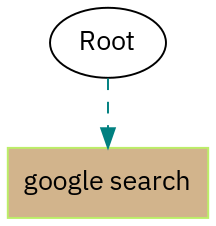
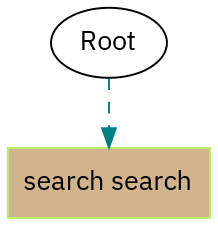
node "google search": label "google search" -> "search search"
